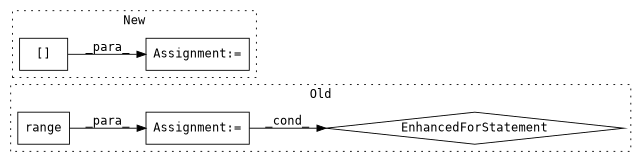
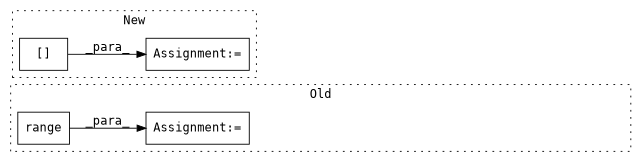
node "EnhancedForStatement": removed
